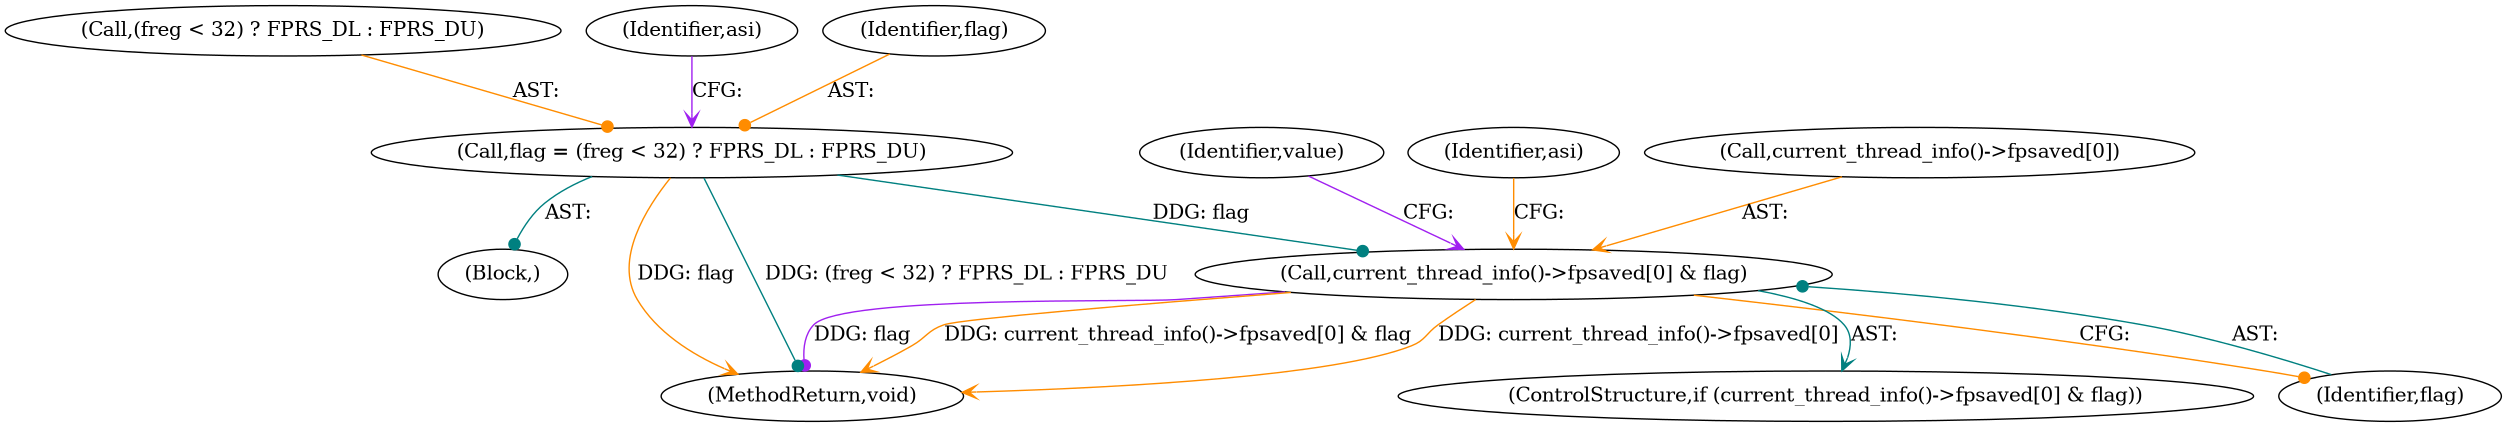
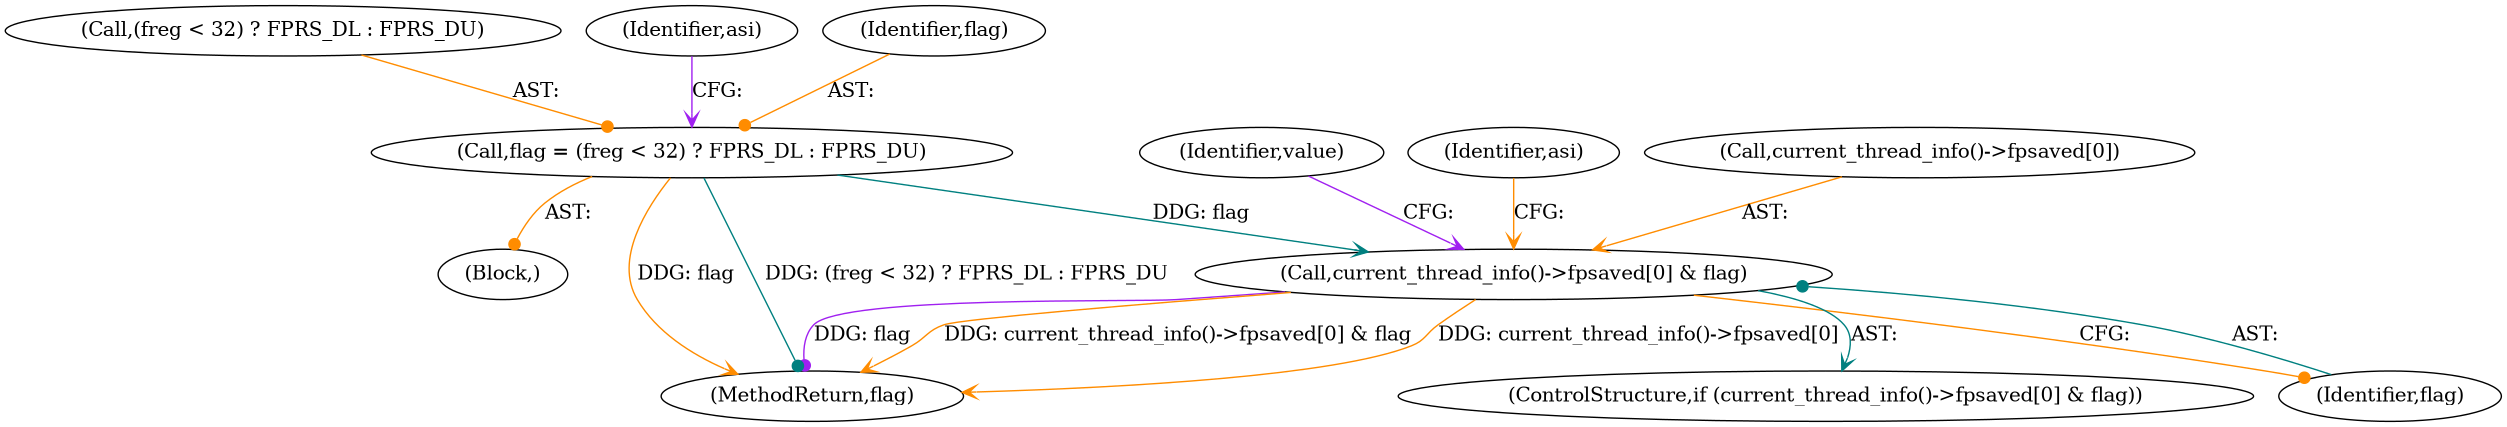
edge "(Call,flag = (freg < 32) ? FPRS_DL : FPRS_DU)" -> "(Block,)": color teal -> darkorange
edge "(Call,flag = (freg < 32) ? FPRS_DL : FPRS_DU)" -> "(Call,current_thread_info()->fpsaved[0] & flag)": arrowhead dot -> vee
node "(MethodReturn,void)": label "(MethodReturn,void)" -> "(MethodReturn,flag)"
